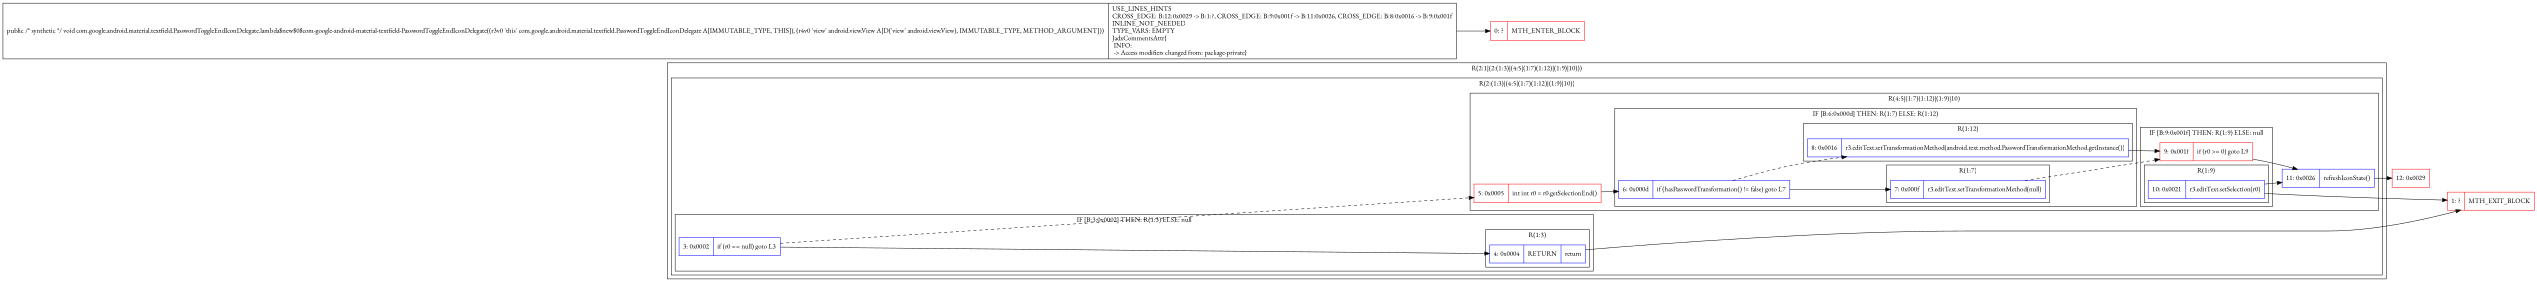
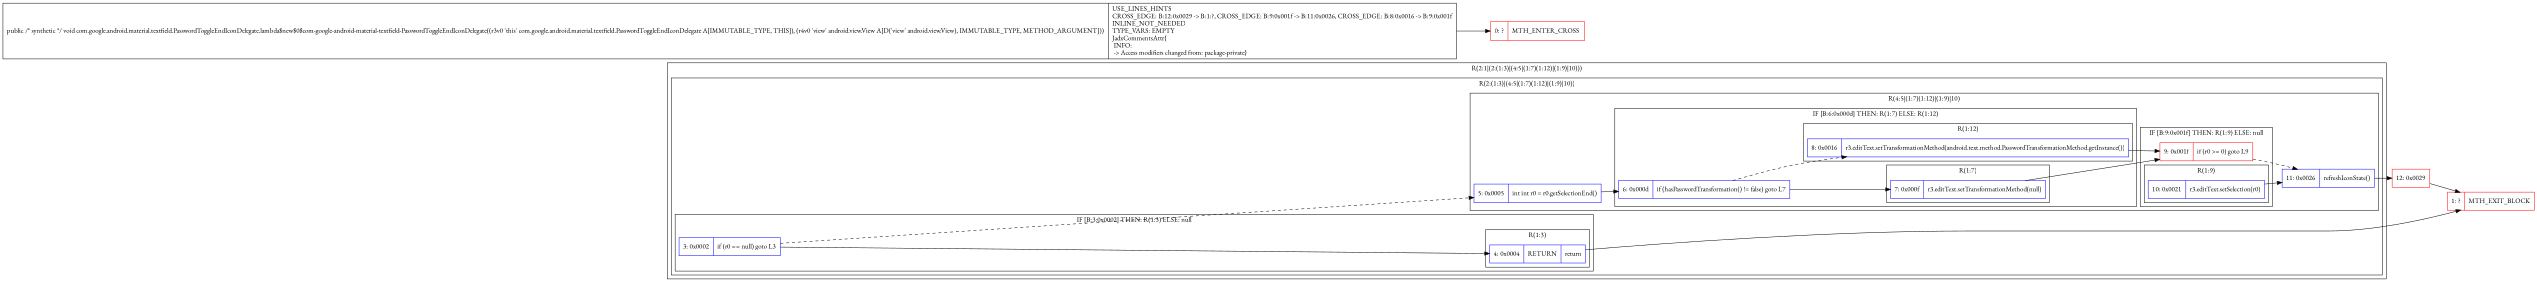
node "0: ?": text "MTH_ENTER_BLOCK" -> "MTH_ENTER_CROSS"
edge "9: 0x001f" -> "11: 0x0026": style solid -> dashed
edge "7: 0x000f" -> "9: 0x001f": style dashed -> solid
node "5: 0x0005": color red -> blue
edge "10: 0x0021" -> "1: ?": now "12: 0x0029" -> "1: ?"
